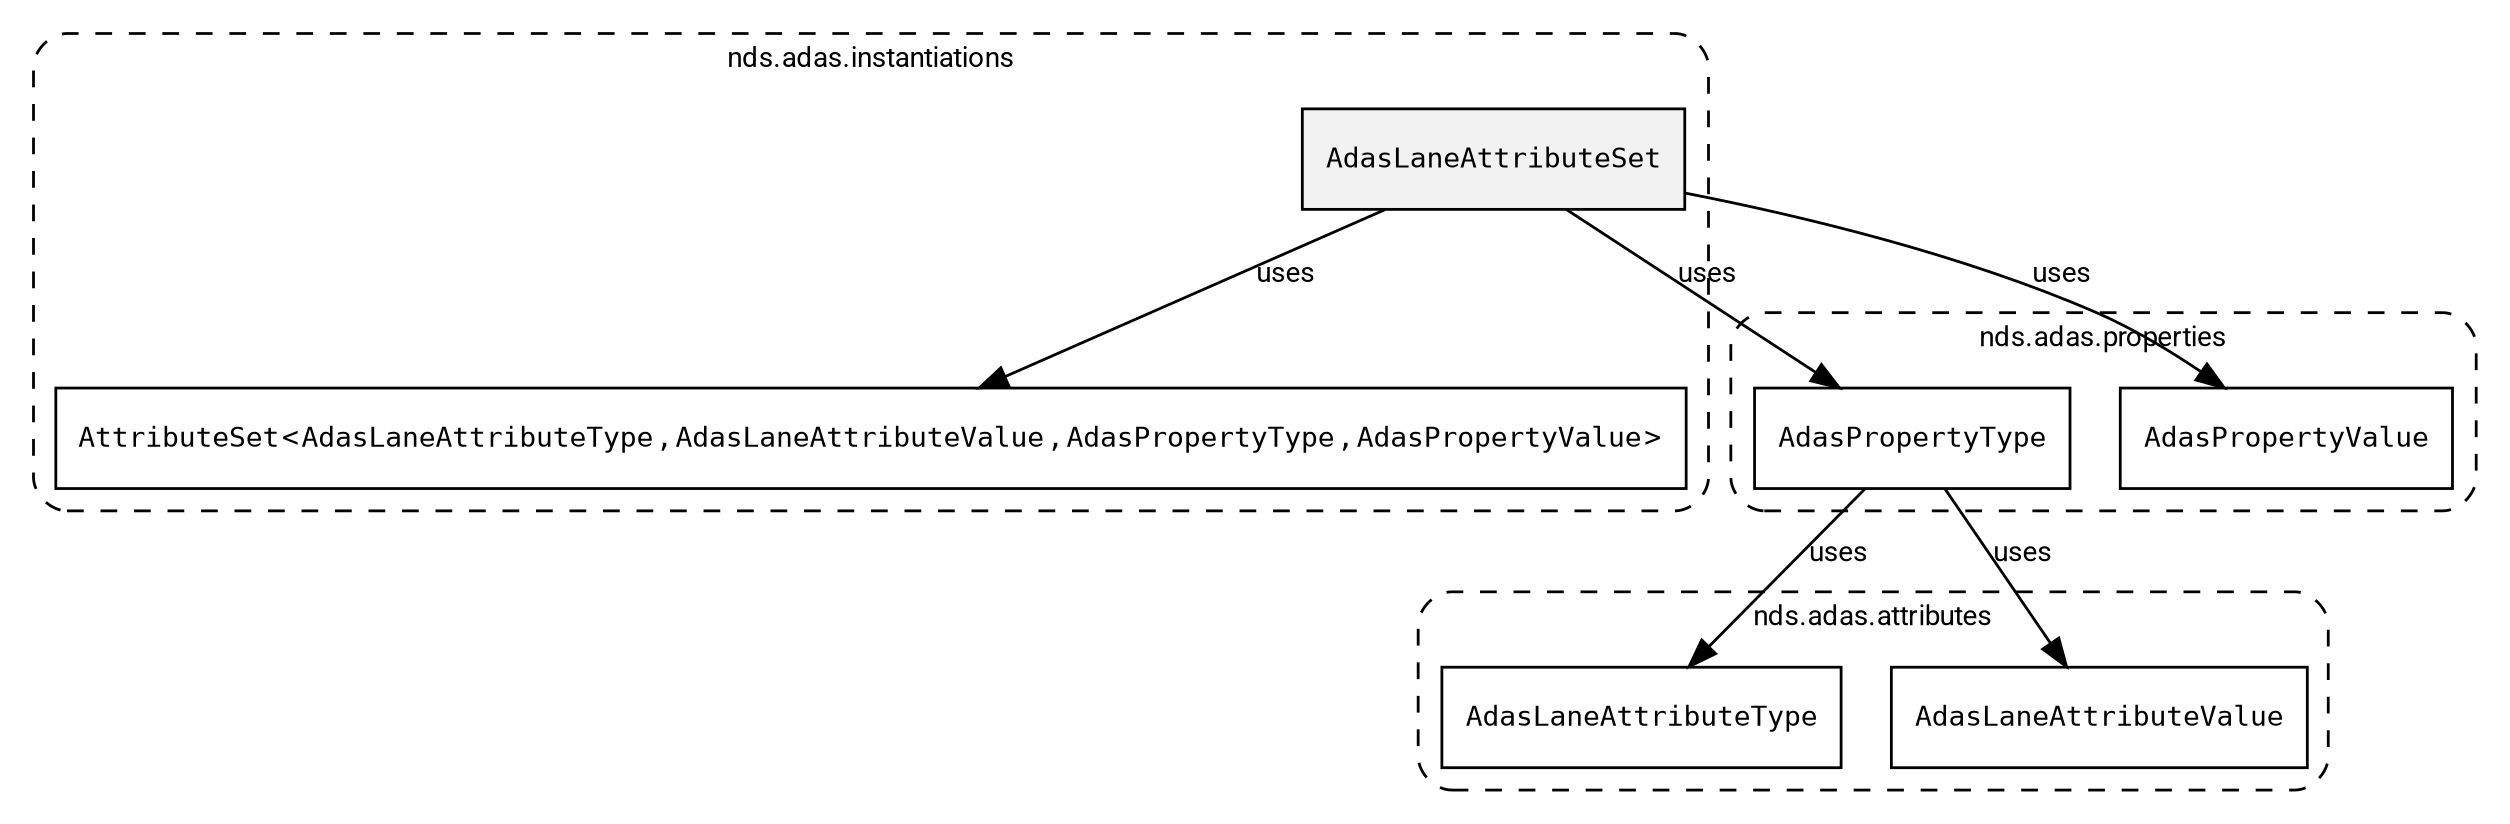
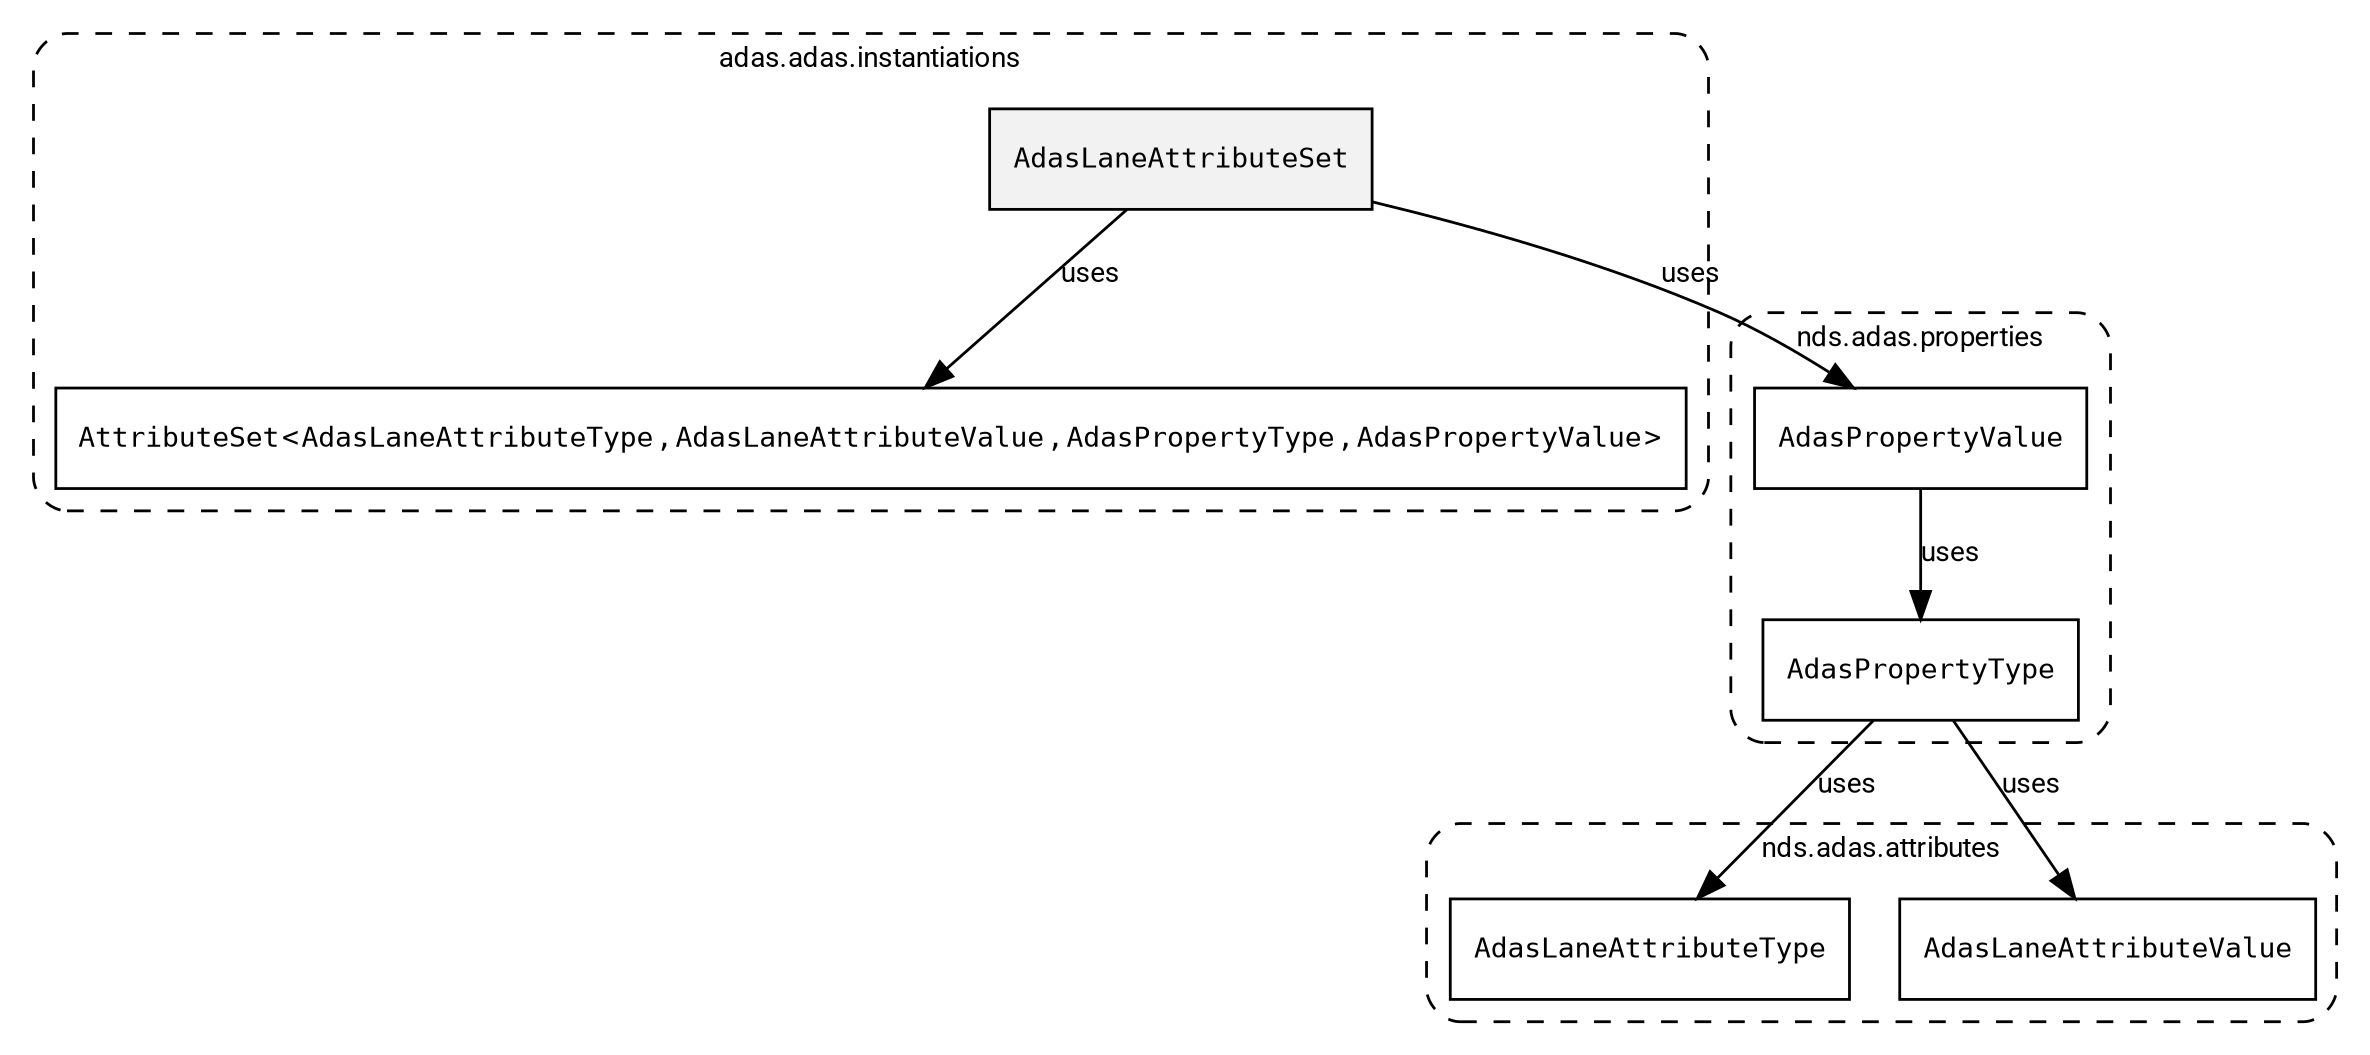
cluster "nds.adas.instantiations": label "nds.adas.instantiations" -> "adas.adas.instantiations"
edge "AdasLaneAttributeSet" -> "AdasPropertyType": now "AdasPropertyValue" -> "AdasPropertyType"
